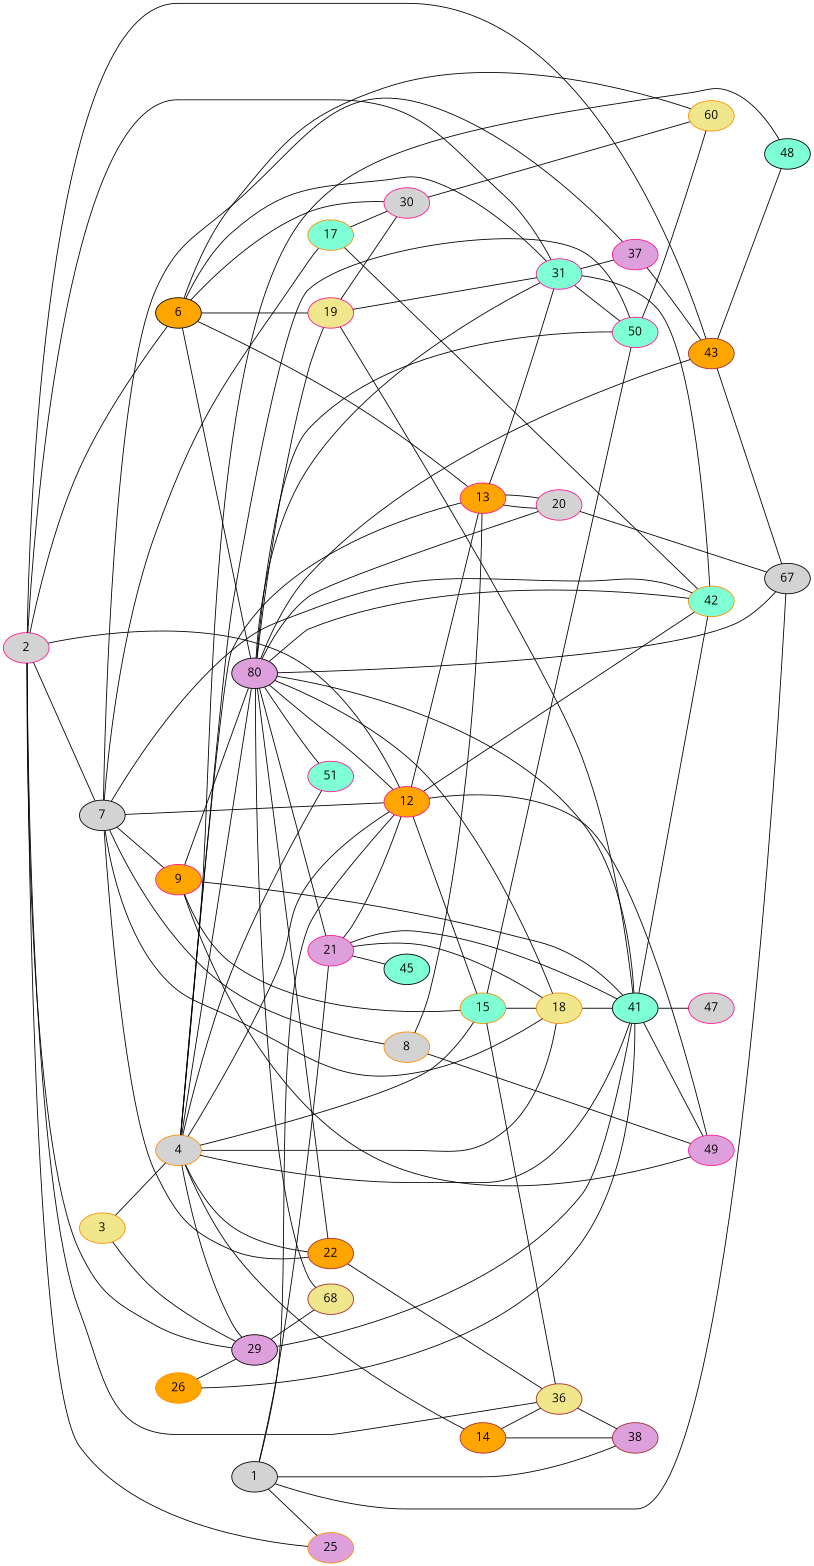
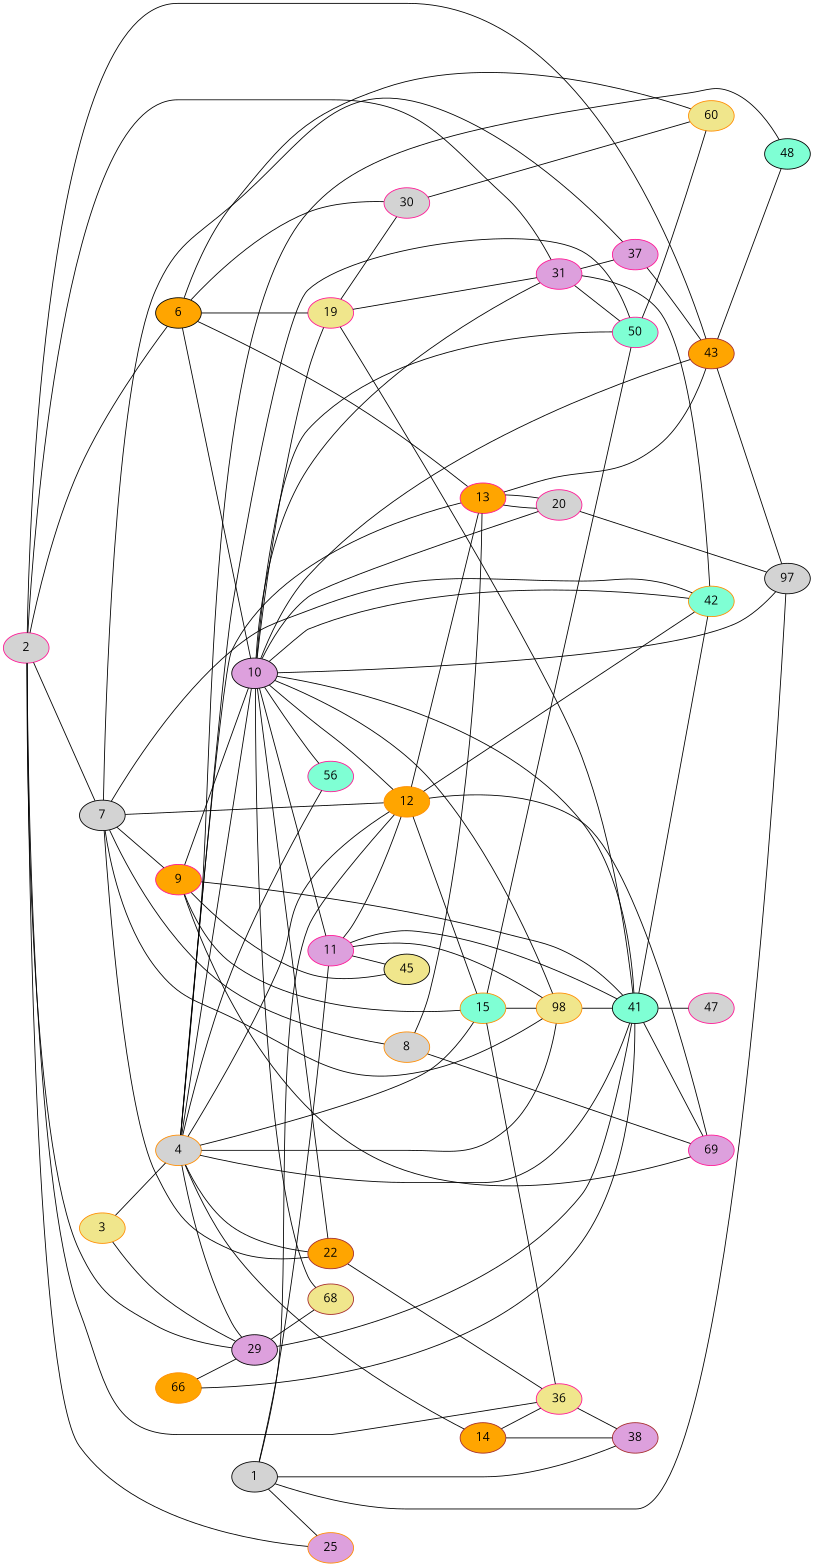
edge "31" -- "6": removed
node "17": removed
node "31": fillcolor aquamarine -> plum
edge "31" -- "13": now "43" -- "13"
node "67": label "67" -> "97"
edge "2" -- "12": removed
node "80": label "80" -> "10"
node "51": label "51" -> "56"
node "12": color deeppink -> darkorange
node "21": label "21" -> "11"
edge "9" -- "45": added
node "45": fillcolor aquamarine -> khaki
node "18": label "18" -> "98"
node "49": label "49" -> "69"
node "26": label "26" -> "66"
node "36": color brown -> deeppink
